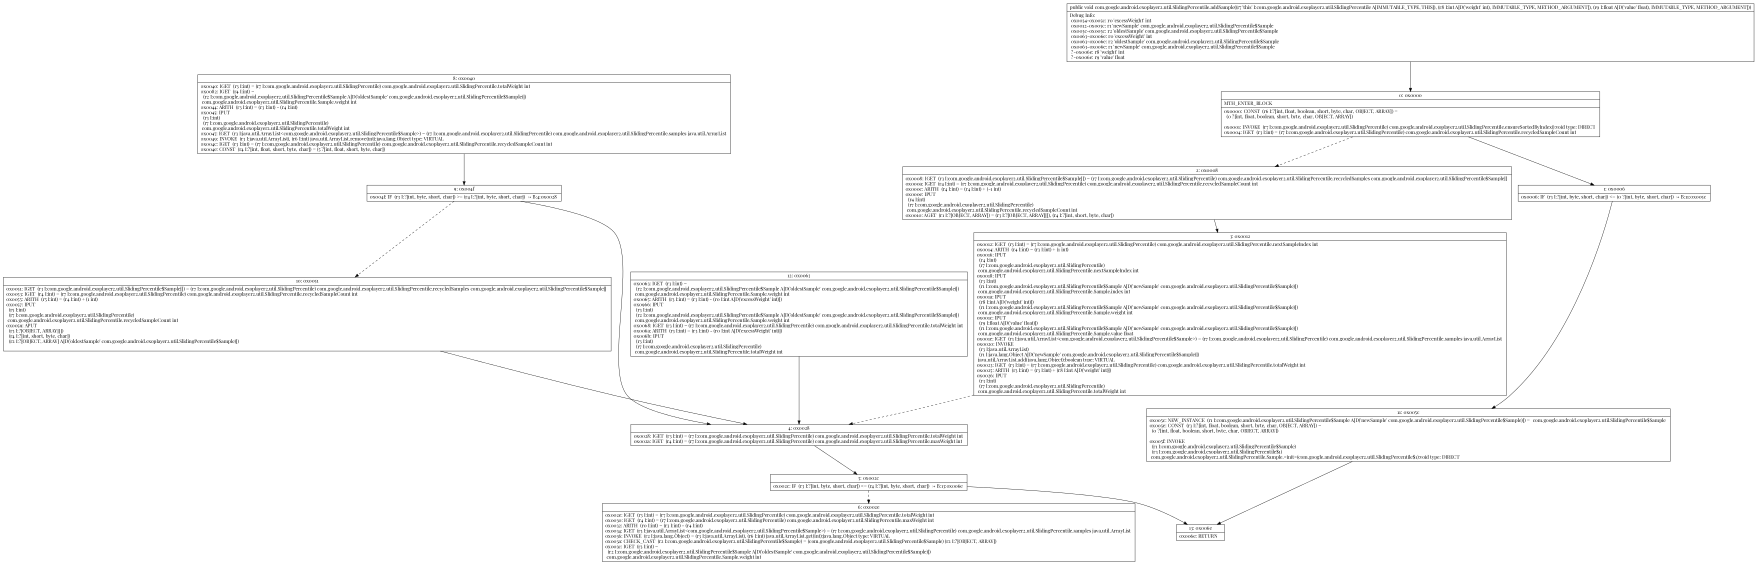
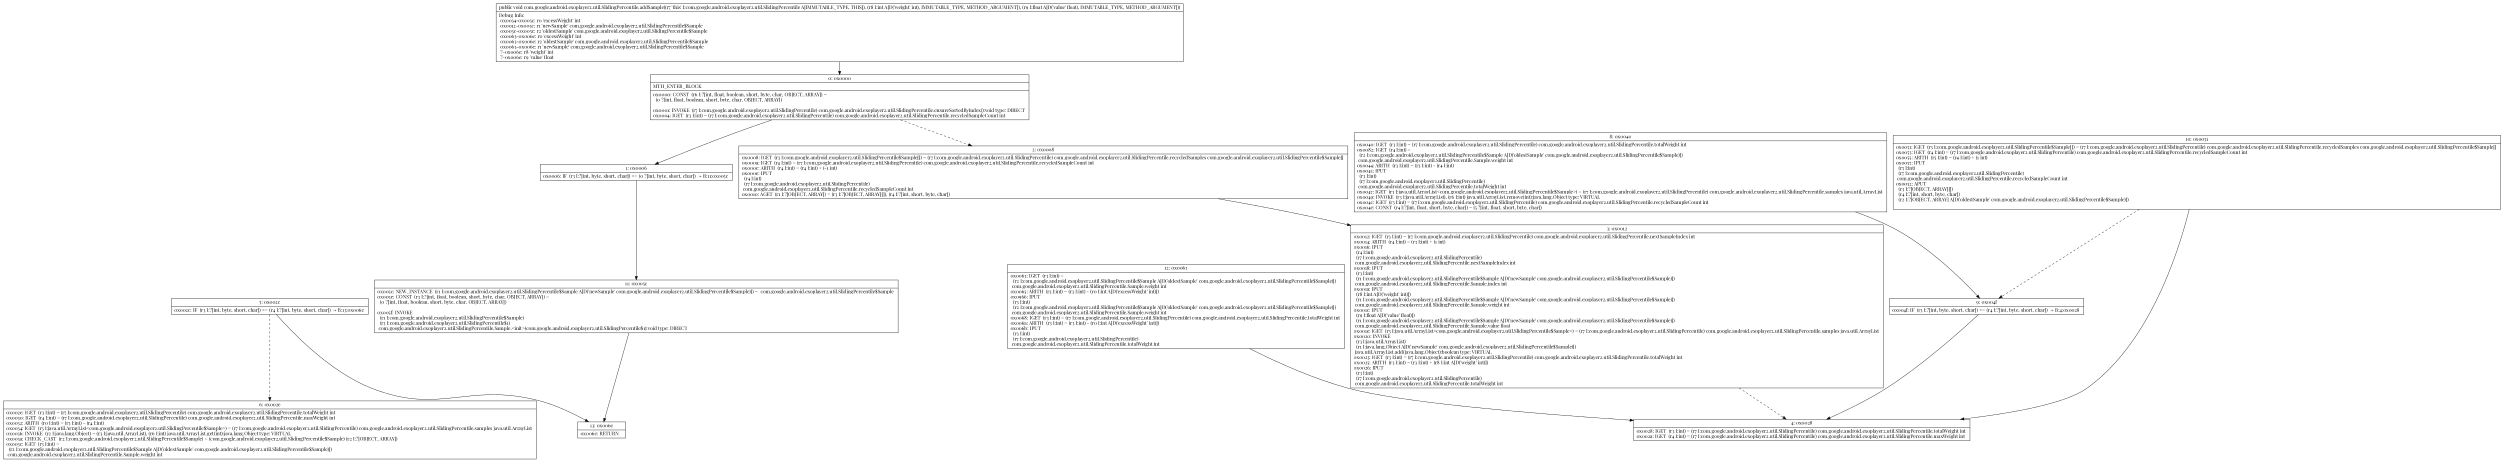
edge "9: 0x004f" -> "10: 0x0051": reversed
node "10: 0x0051": text "0x0059: APUT" -> "0x0052: APUT"
edge "4: 0x0028" -> "5: 0x002c": removed
